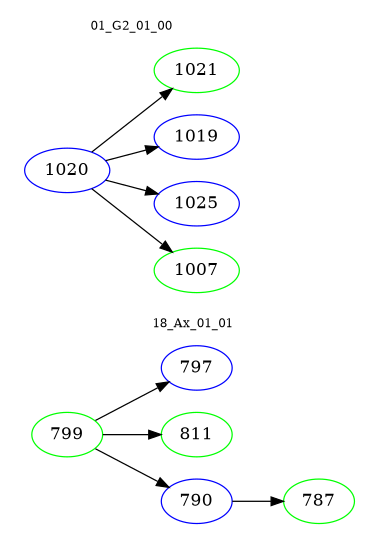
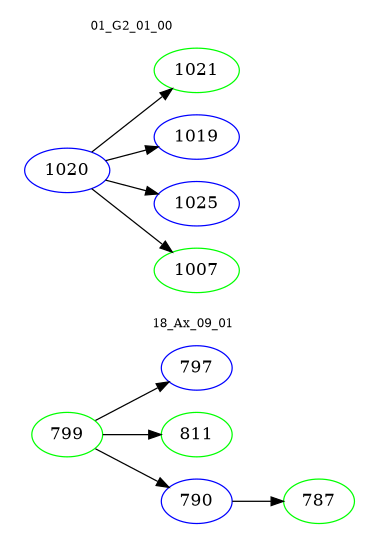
cluster "18_Ax_01_01": label "18_Ax_01_01" -> "18_Ax_09_01"
